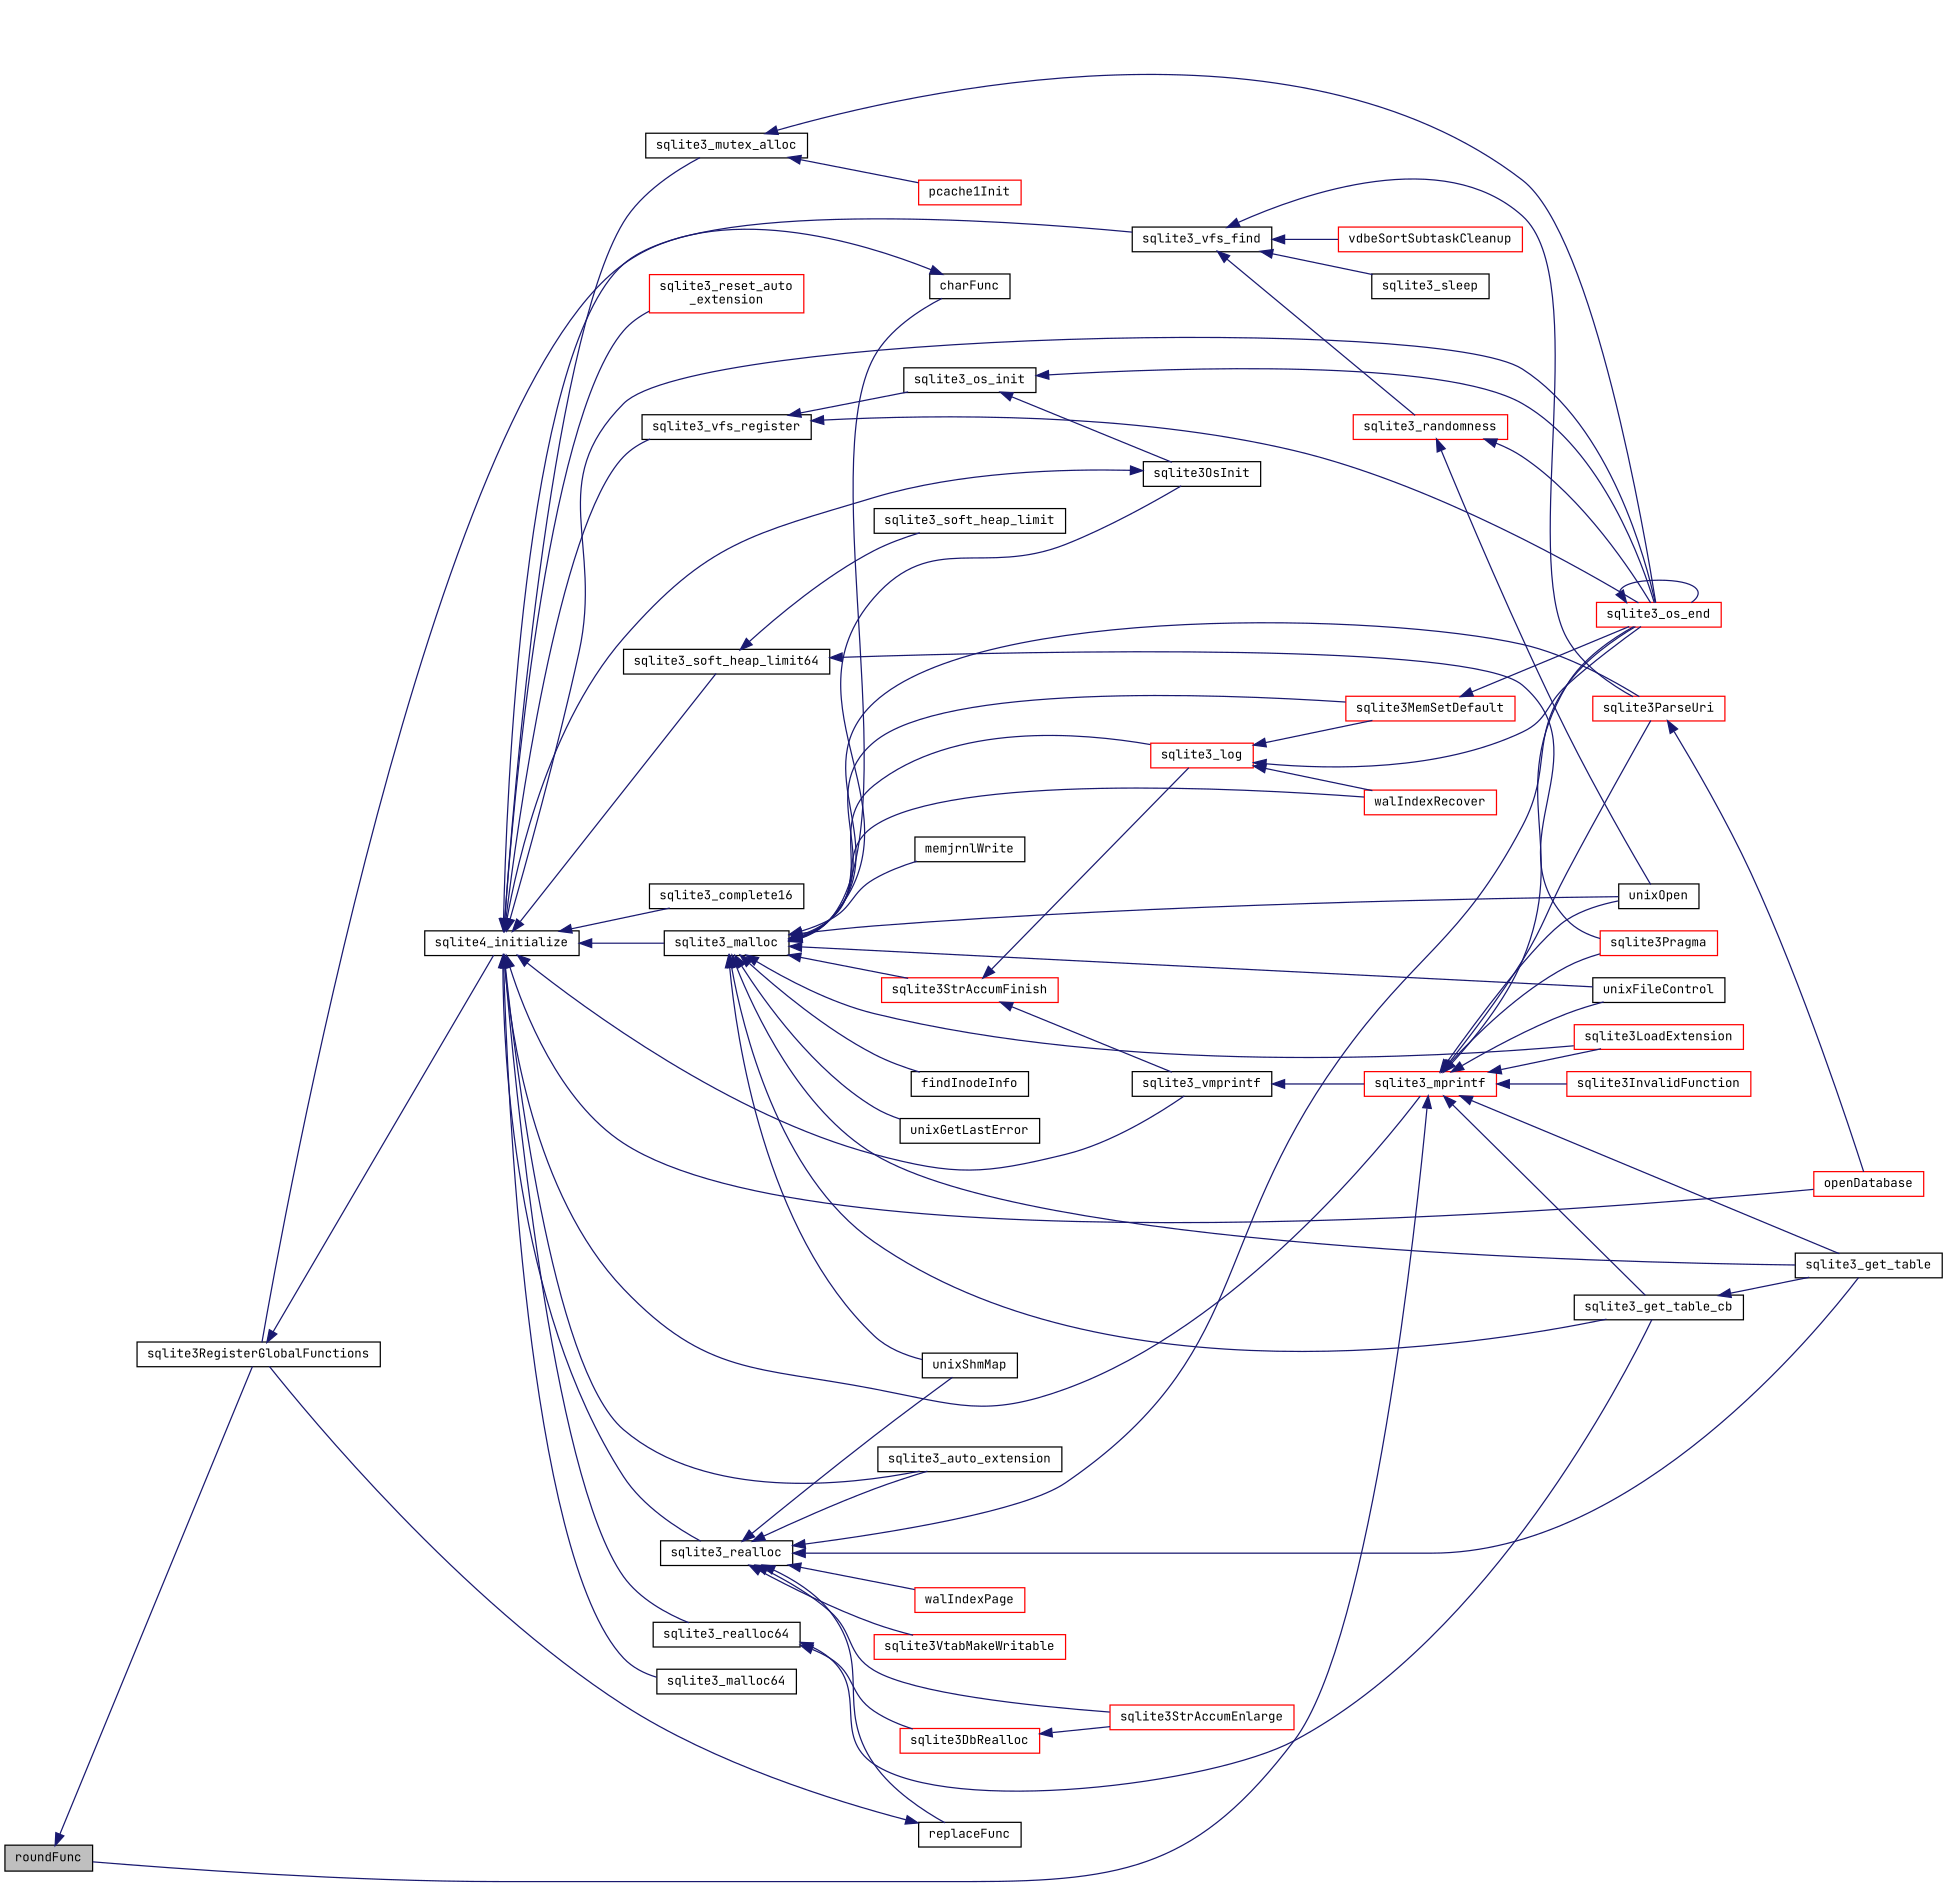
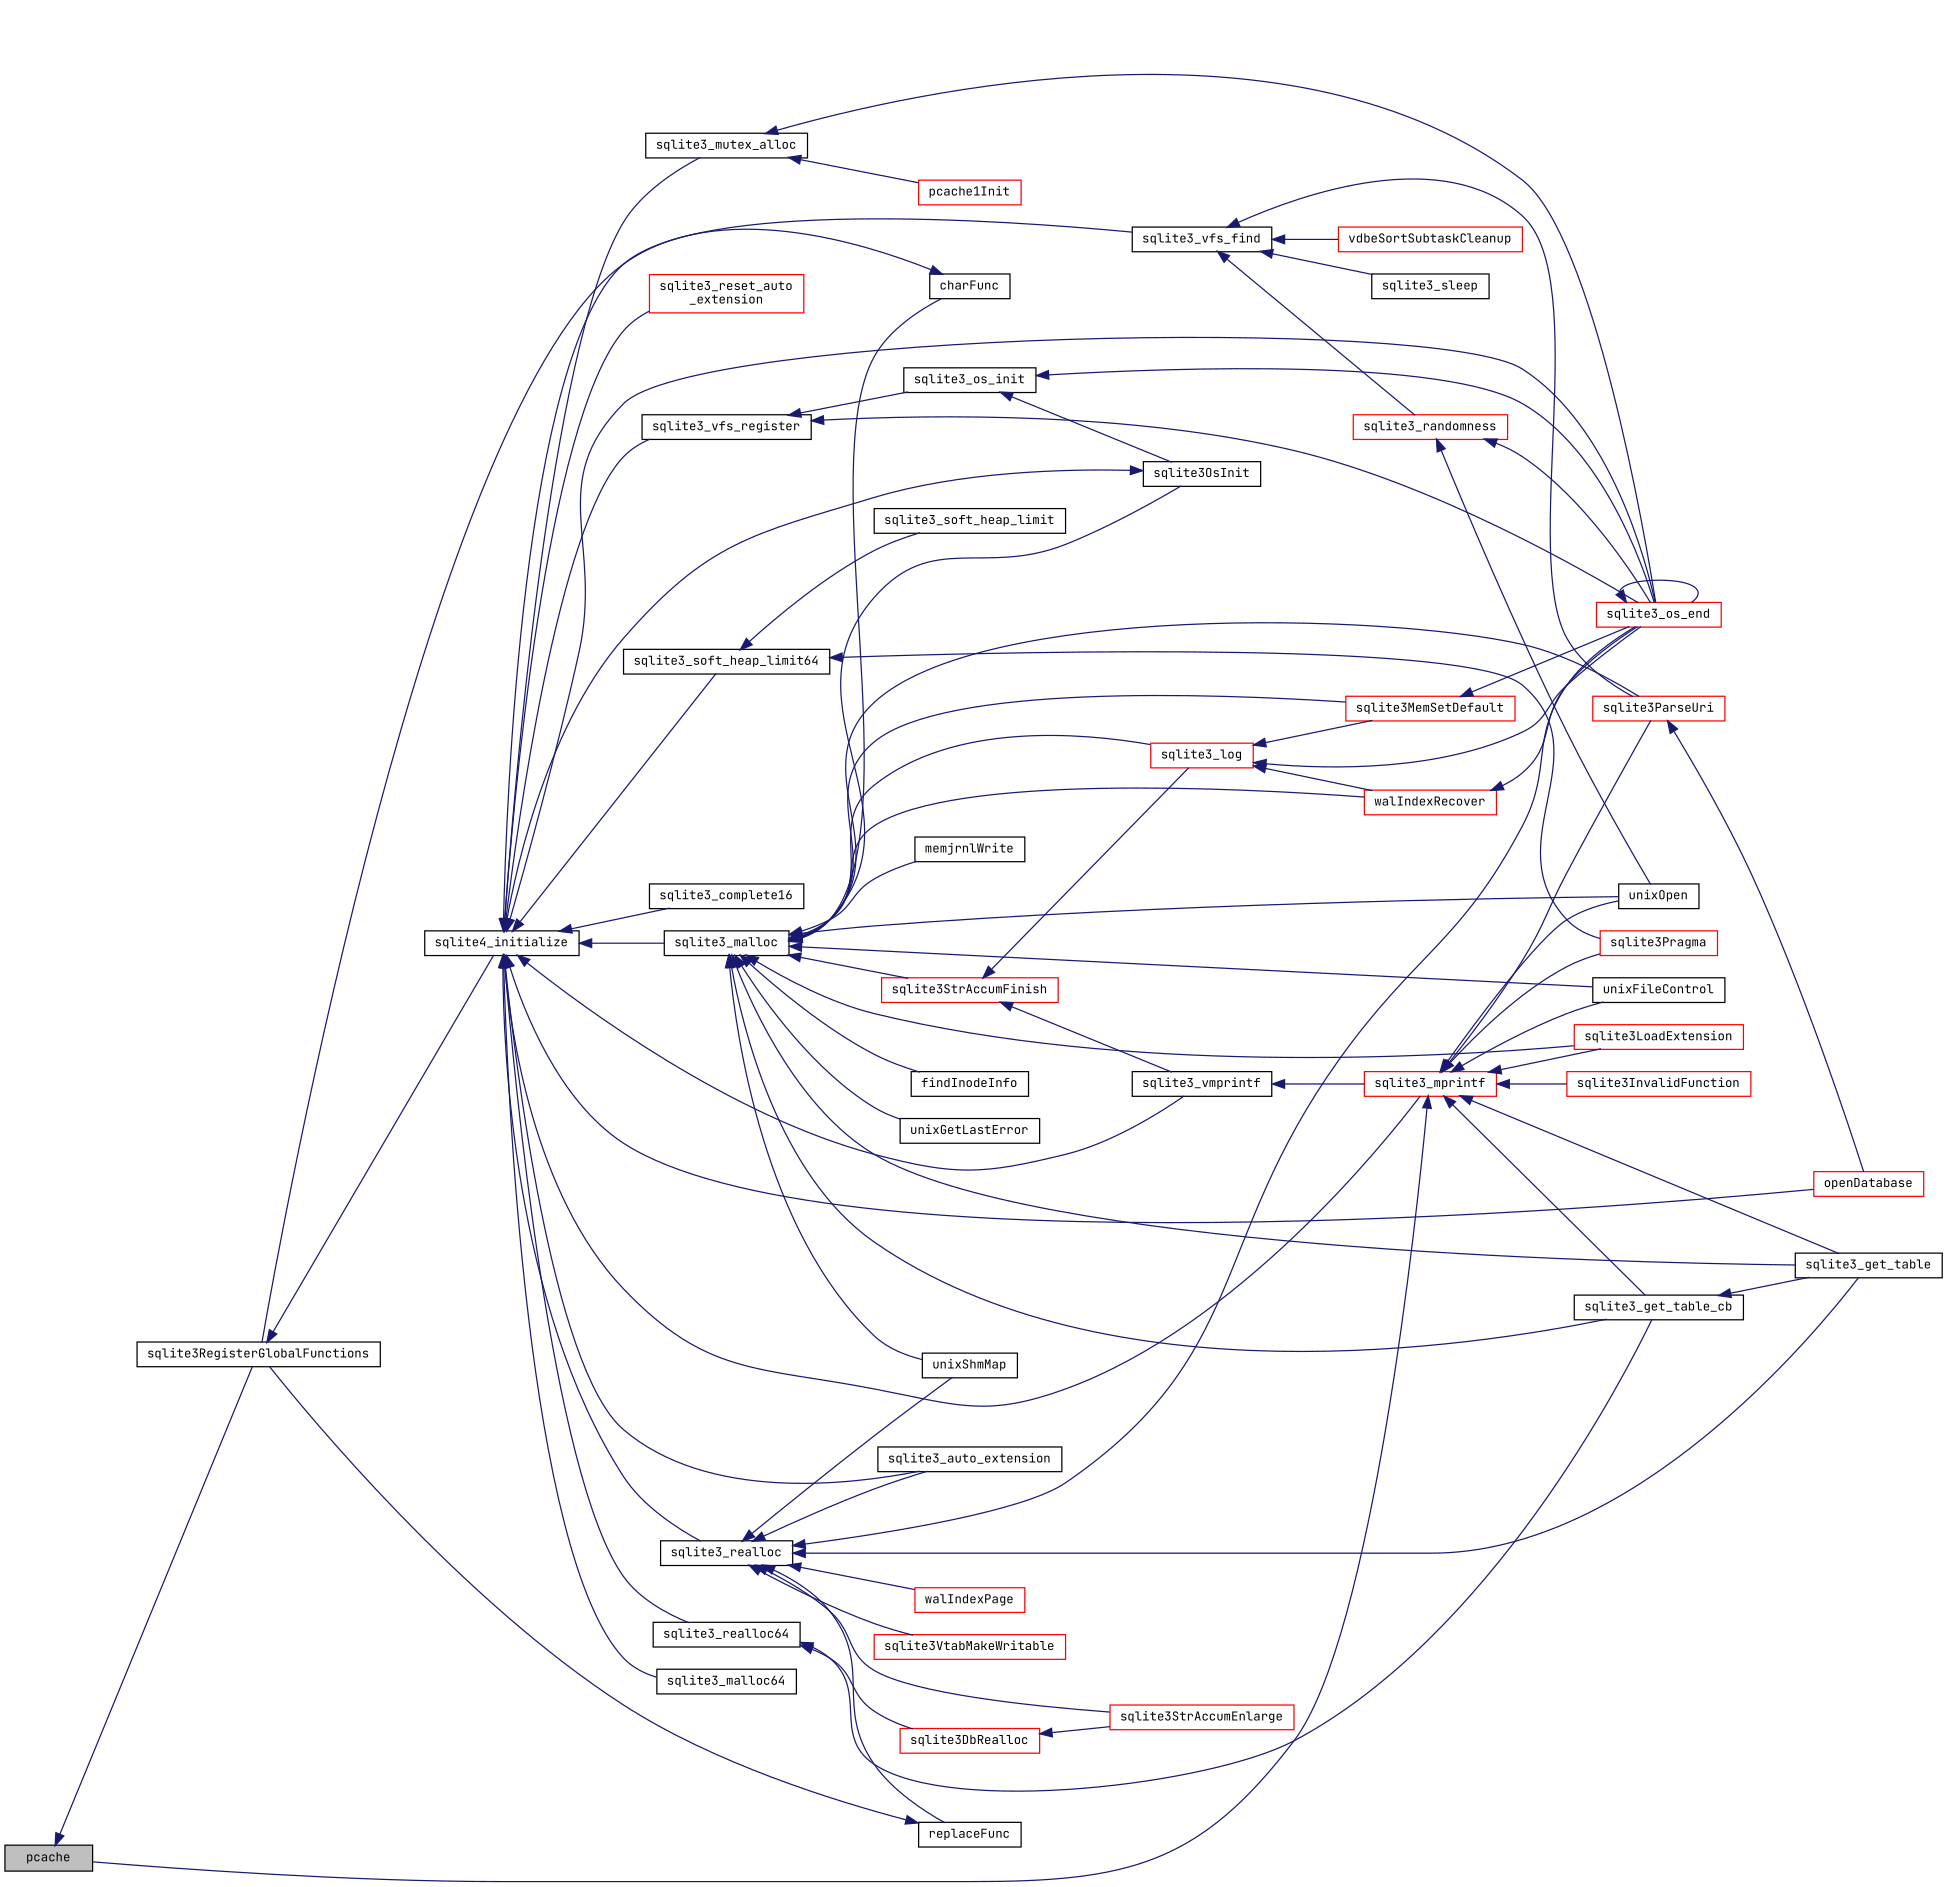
edge "sqlite3_os_end" -> "sqlite3_mprintf": now "sqlite3_os_end" -> "walIndexRecover"
node "roundFunc": label "roundFunc" -> "pcache"
